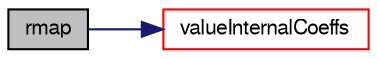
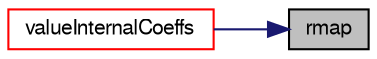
edge "rmap" -> "valueInternalCoeffs": reversed
